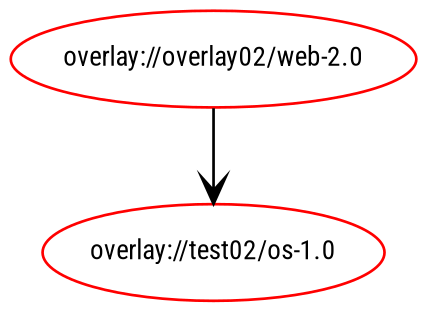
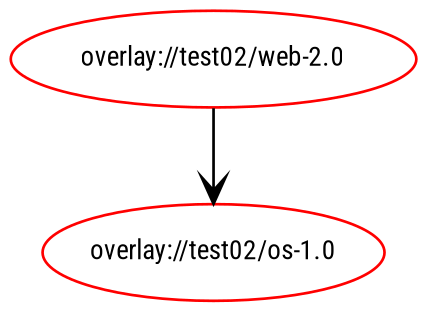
node "overlay://overlay02/web-2.0": label "overlay://overlay02/web-2.0" -> "overlay://test02/web-2.0"
